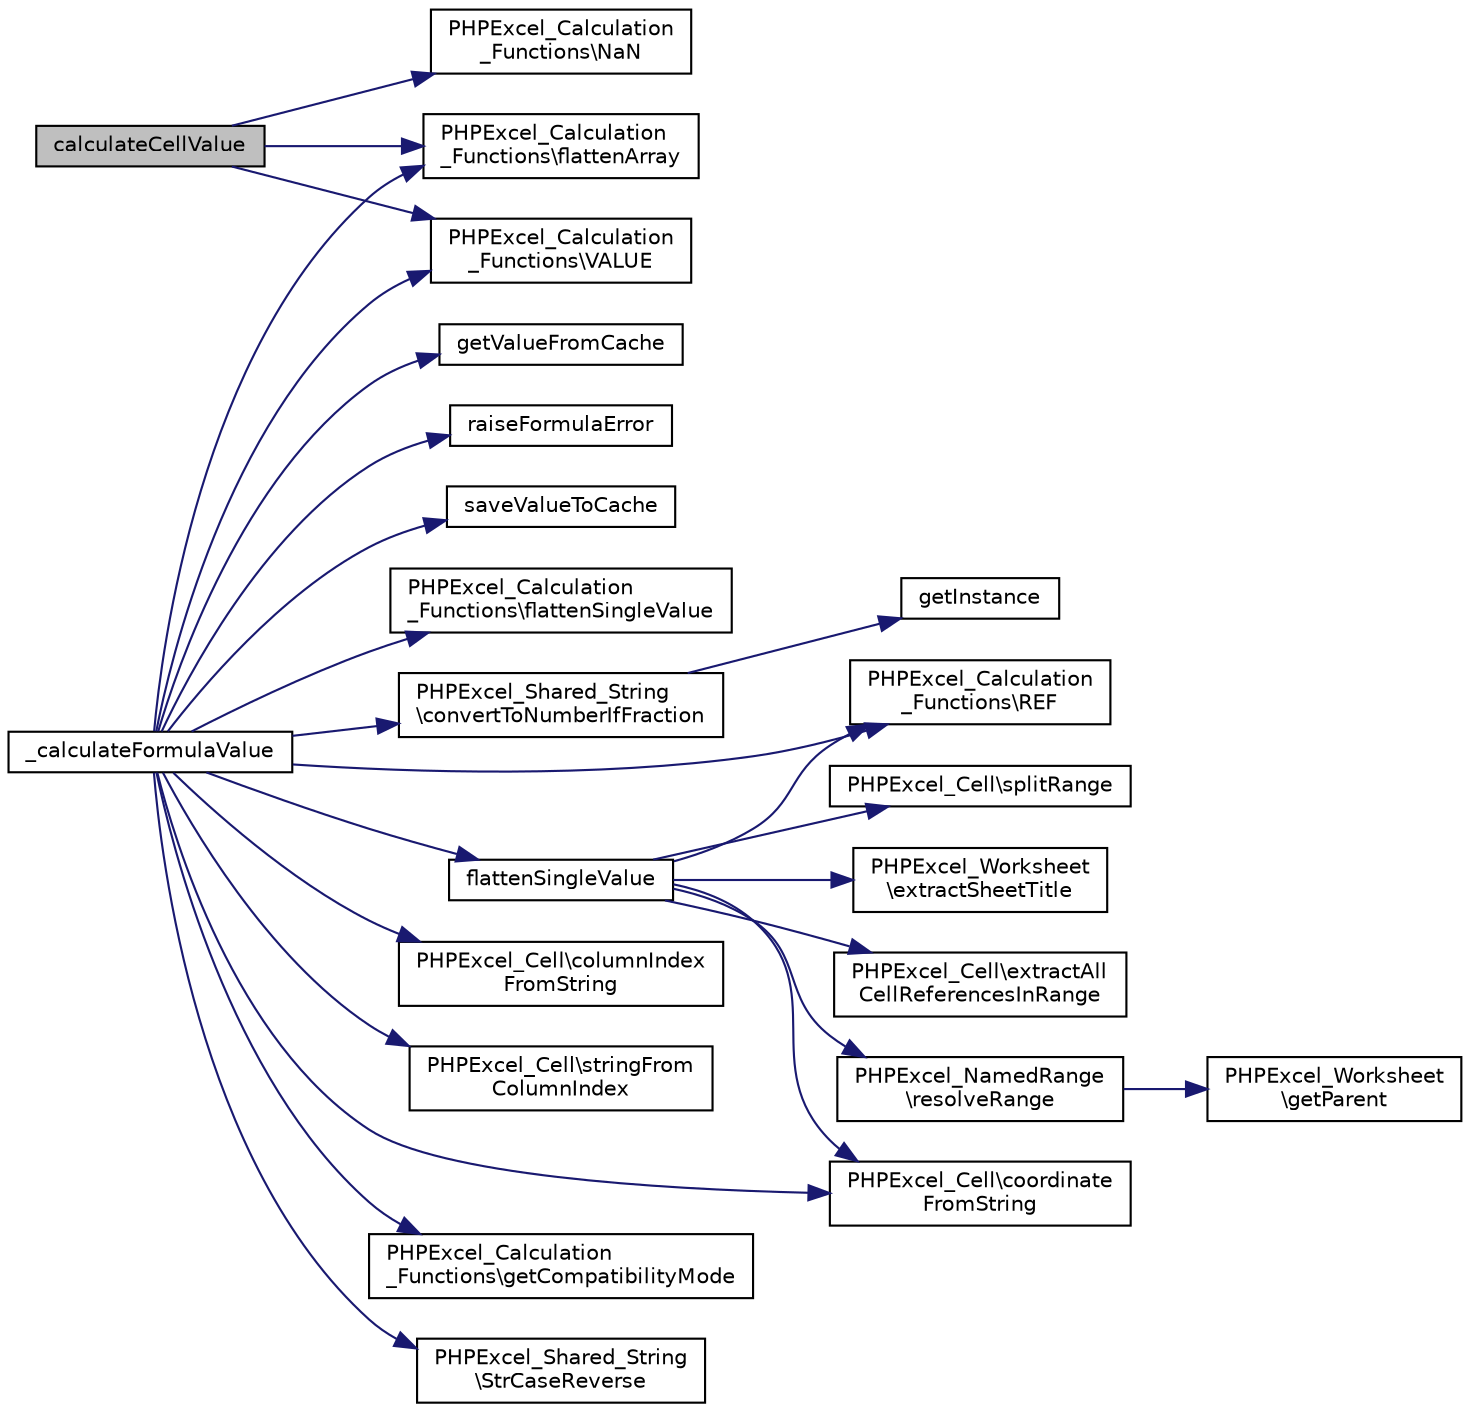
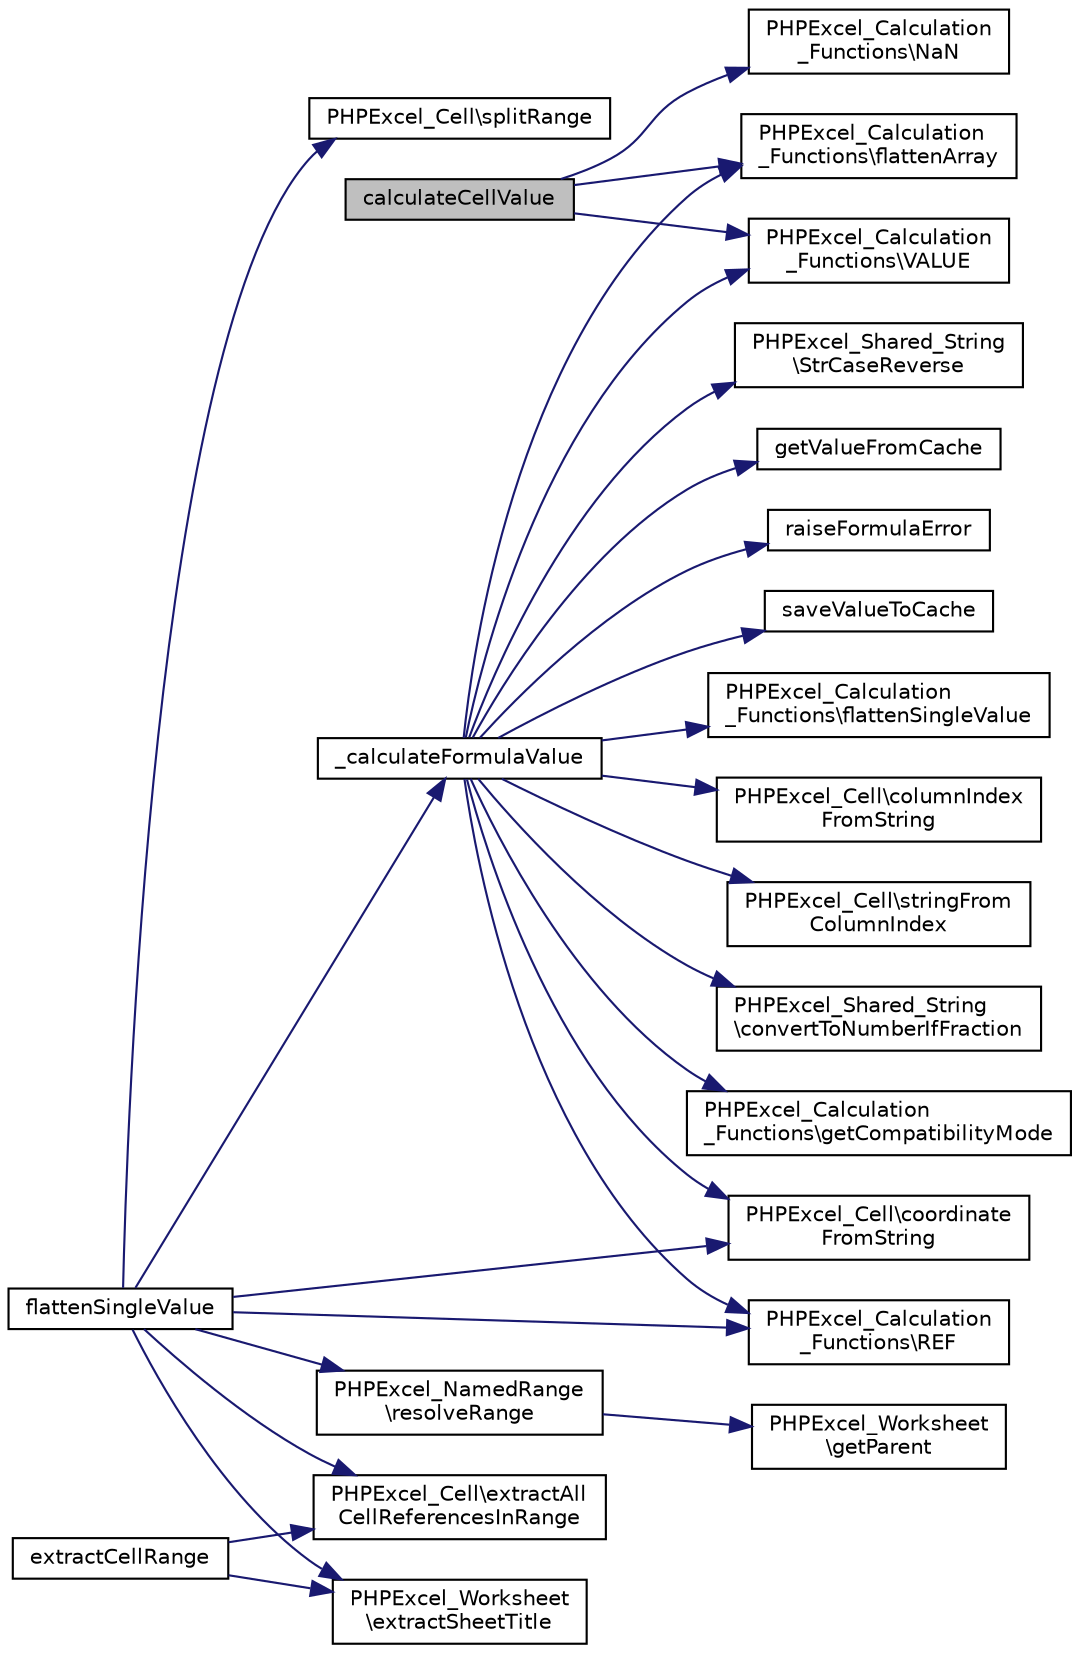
node "getInstance": removed
edge "_calculateFormulaValue" -> "flattenSingleValue": reversed
node "extractCellRange": added
